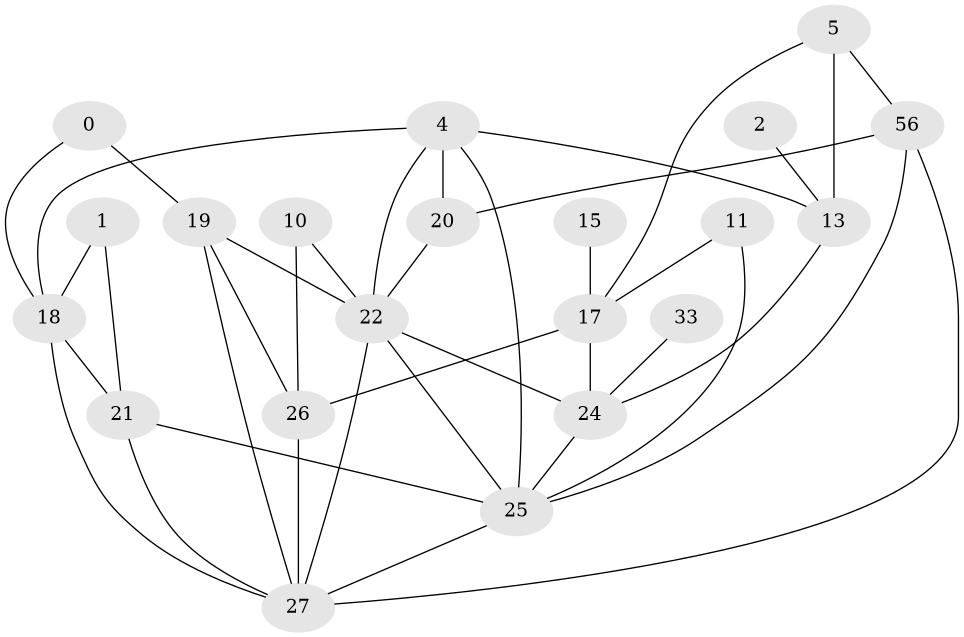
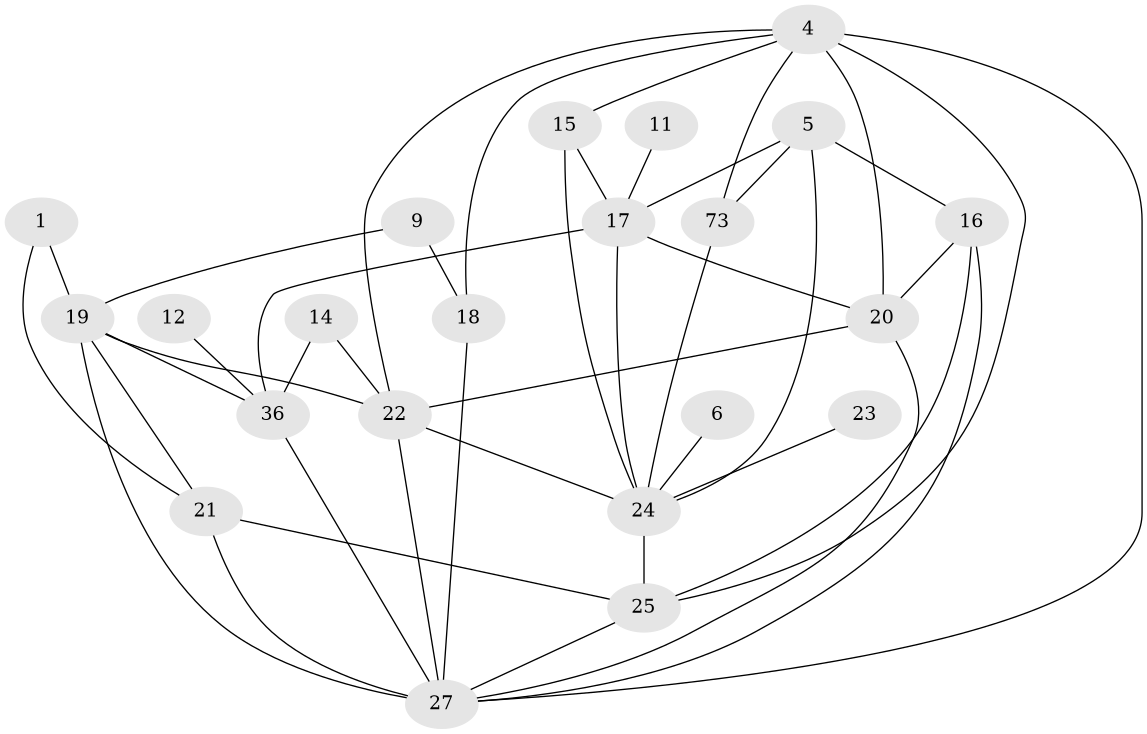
edge "4" -- "15": added
node "0": label "0" -> "9"
node "2": removed
node "56": label "56" -> "16"
node "10": label "10" -> "14"
node "13": label "13" -> "73"
edge "1" -- "18": now "1" -- "19"
edge "17" -- "20": added
node "12": added
node "33": label "33" -> "23"
edge "15" -- "24": added
edge "5" -- "24": added
edge "18" -- "21": now "19" -- "21"
edge "11" -- "25": removed
node "26": label "26" -> "36"
edge "22" -- "25": removed
node "6": added
edge "4" -- "27": added
edge "20" -- "27": added
